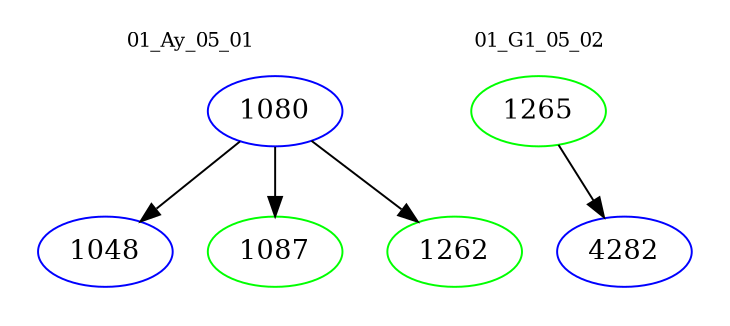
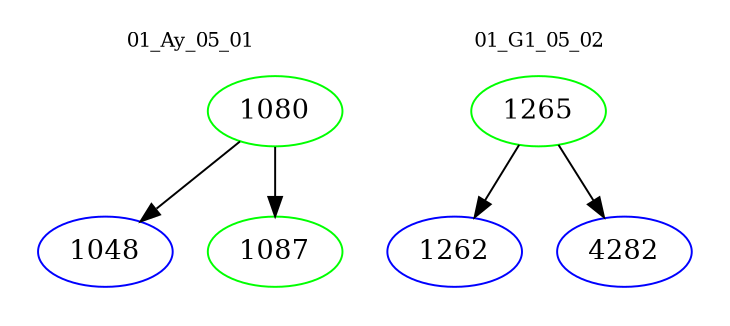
node "1080": color blue -> green
edge "1080" -> "1262": now "1265" -> "1262"
node "1262": color green -> blue
